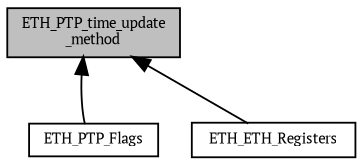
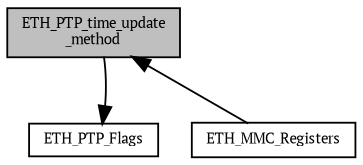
edge "ETH_PTP_Flags" -> "ETH_PTP_time_update _method": reversed
node "ETH_ETH_Registers": label "ETH_ETH_Registers" -> "ETH_MMC_Registers"
